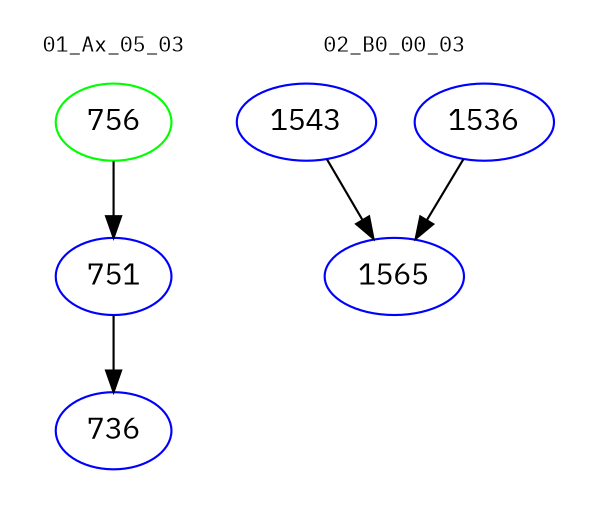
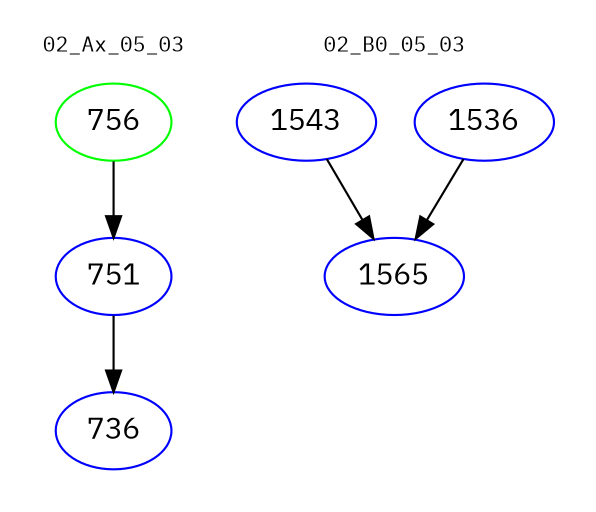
cluster "01_Ax_05_03": label "01_Ax_05_03" -> "02_Ax_05_03"
cluster "02_B0_00_03": label "02_B0_00_03" -> "02_B0_05_03"
